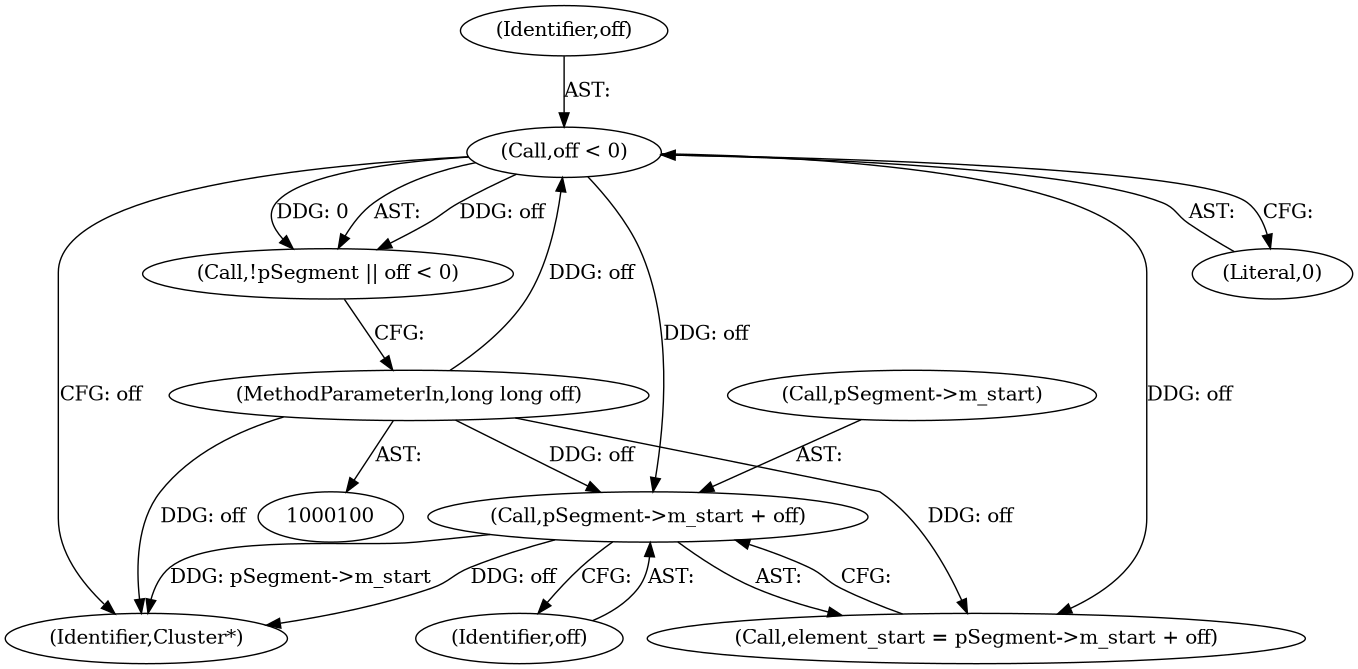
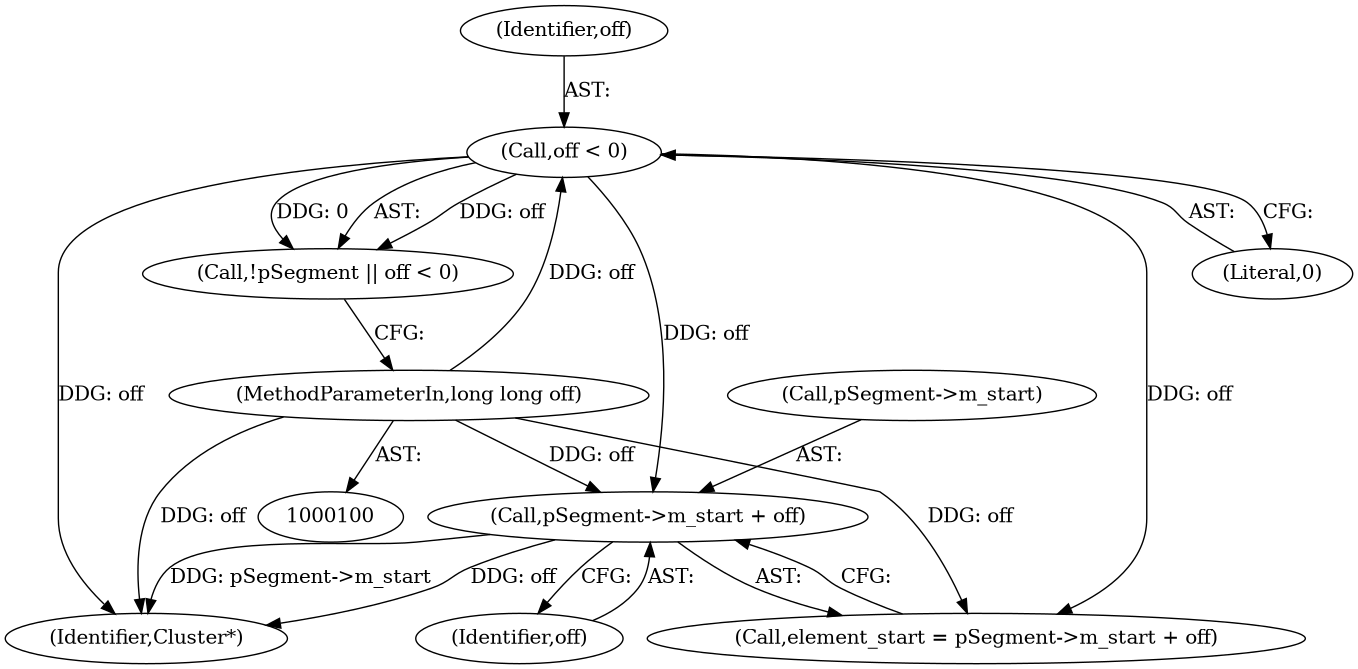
edge "(Call,off < 0)" -> "(Identifier,Cluster*)": label "CFG: off" -> "DDG: off"
